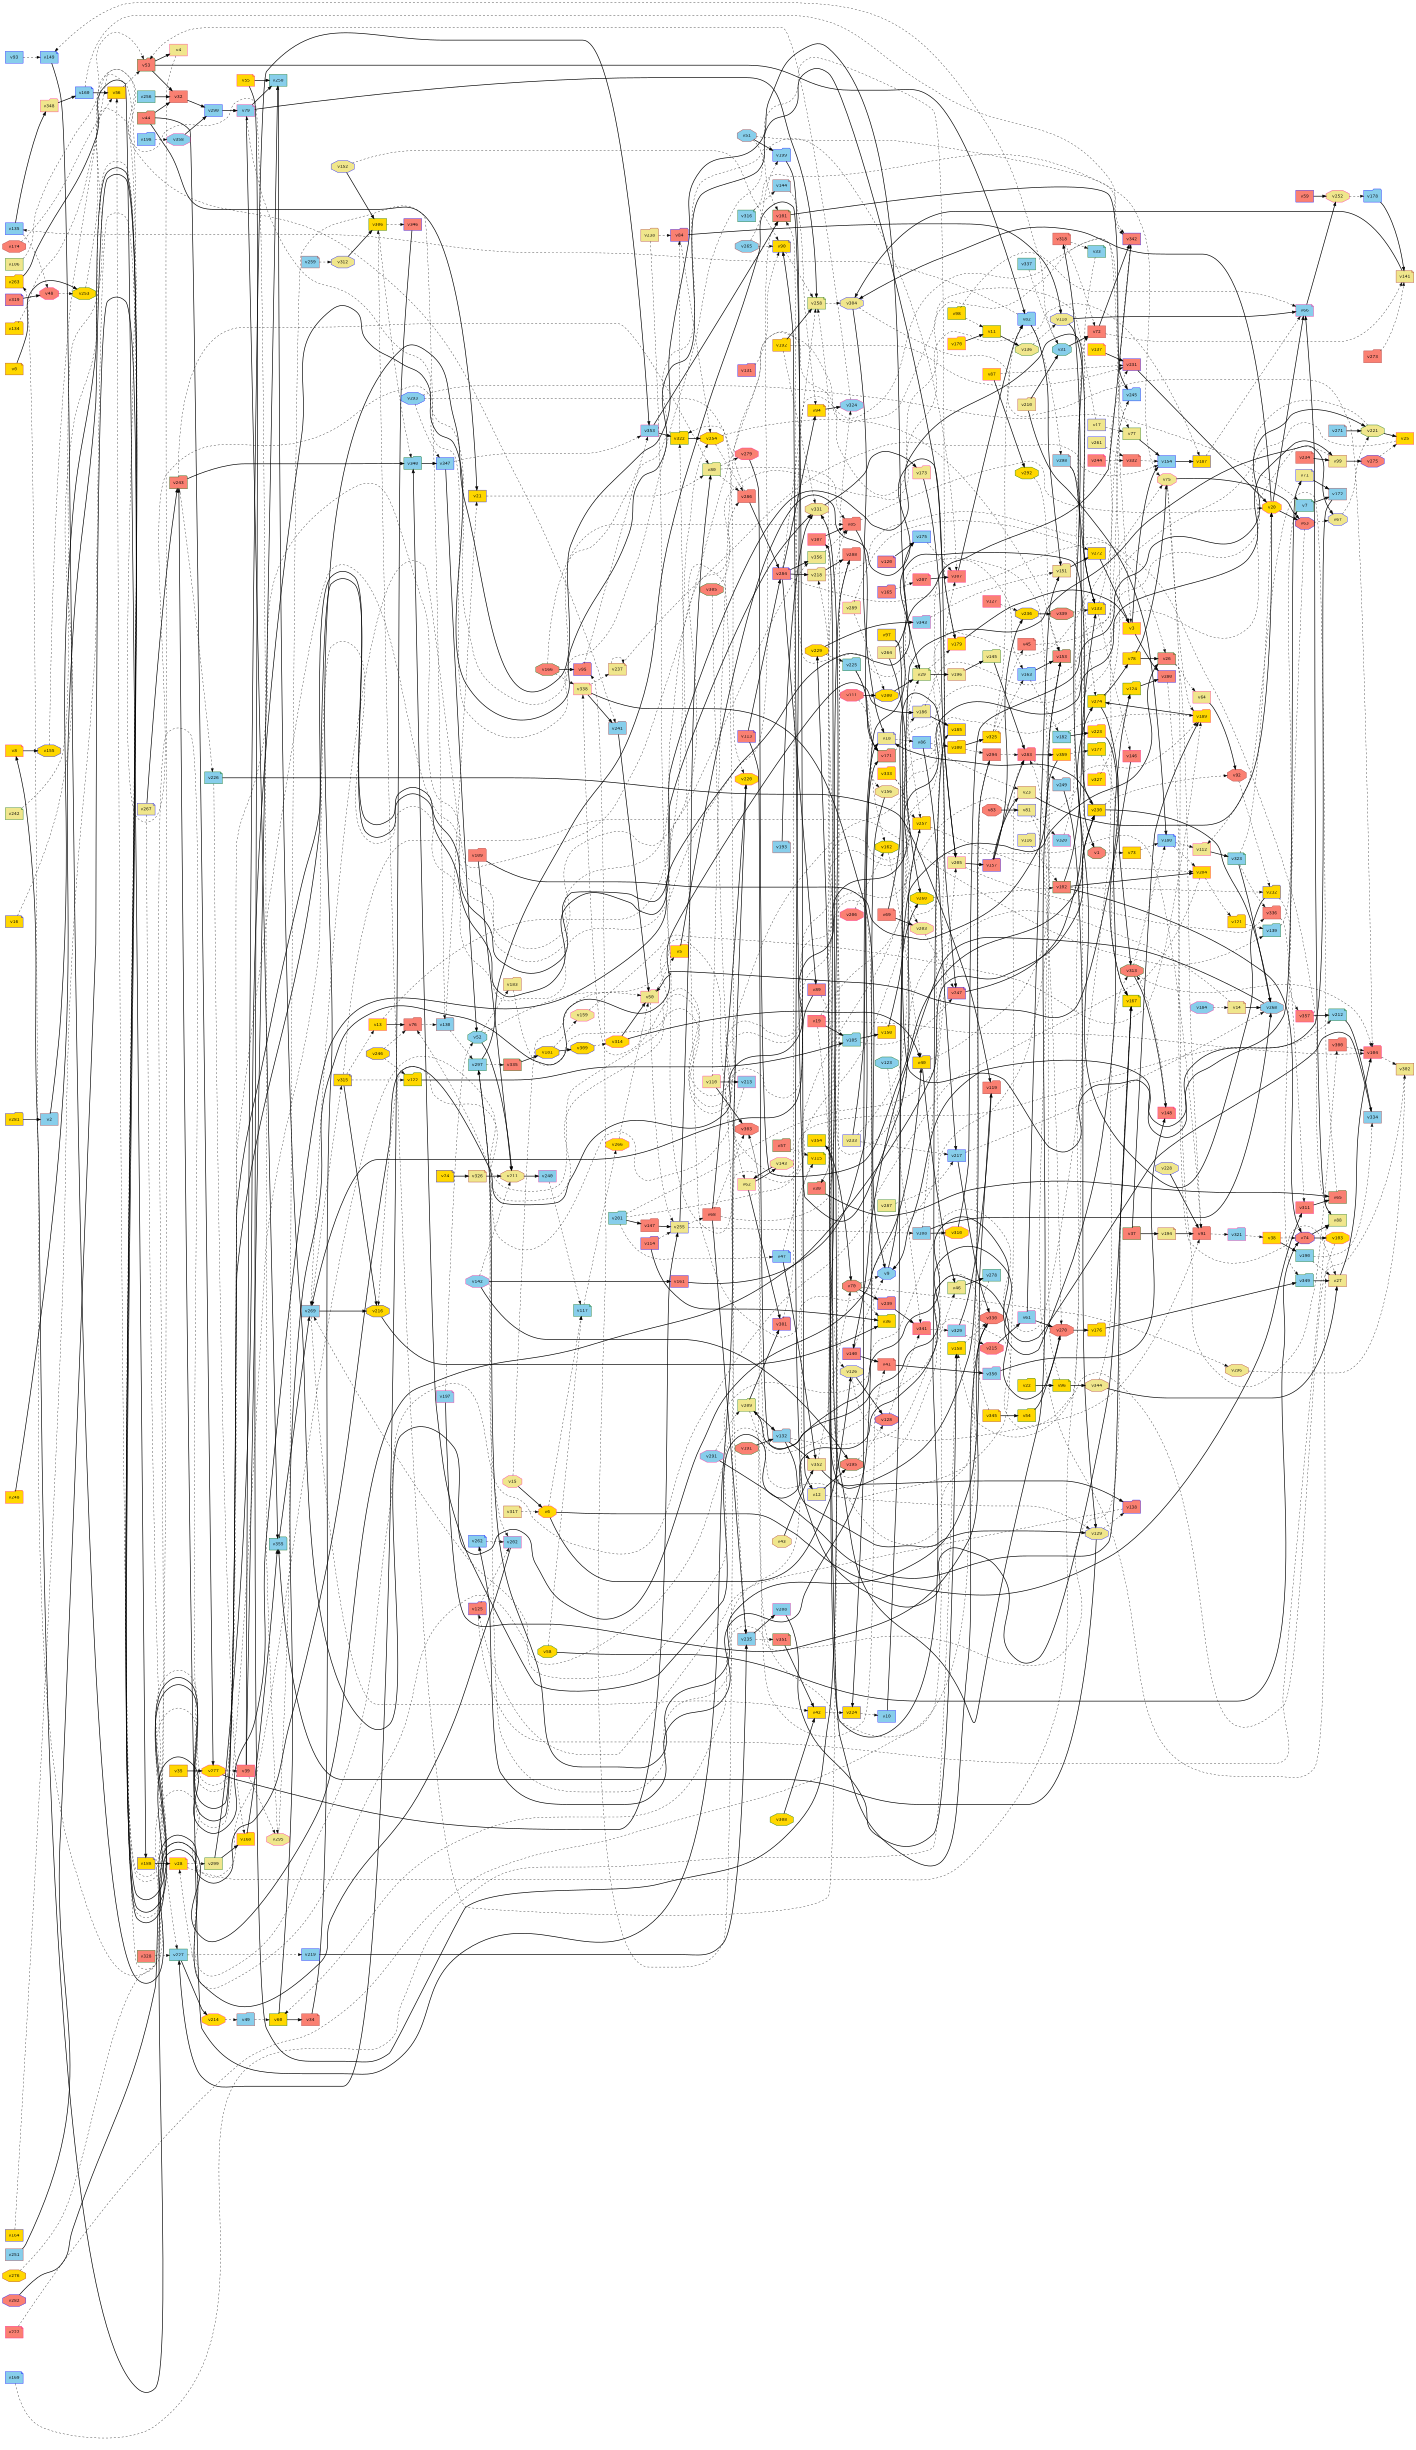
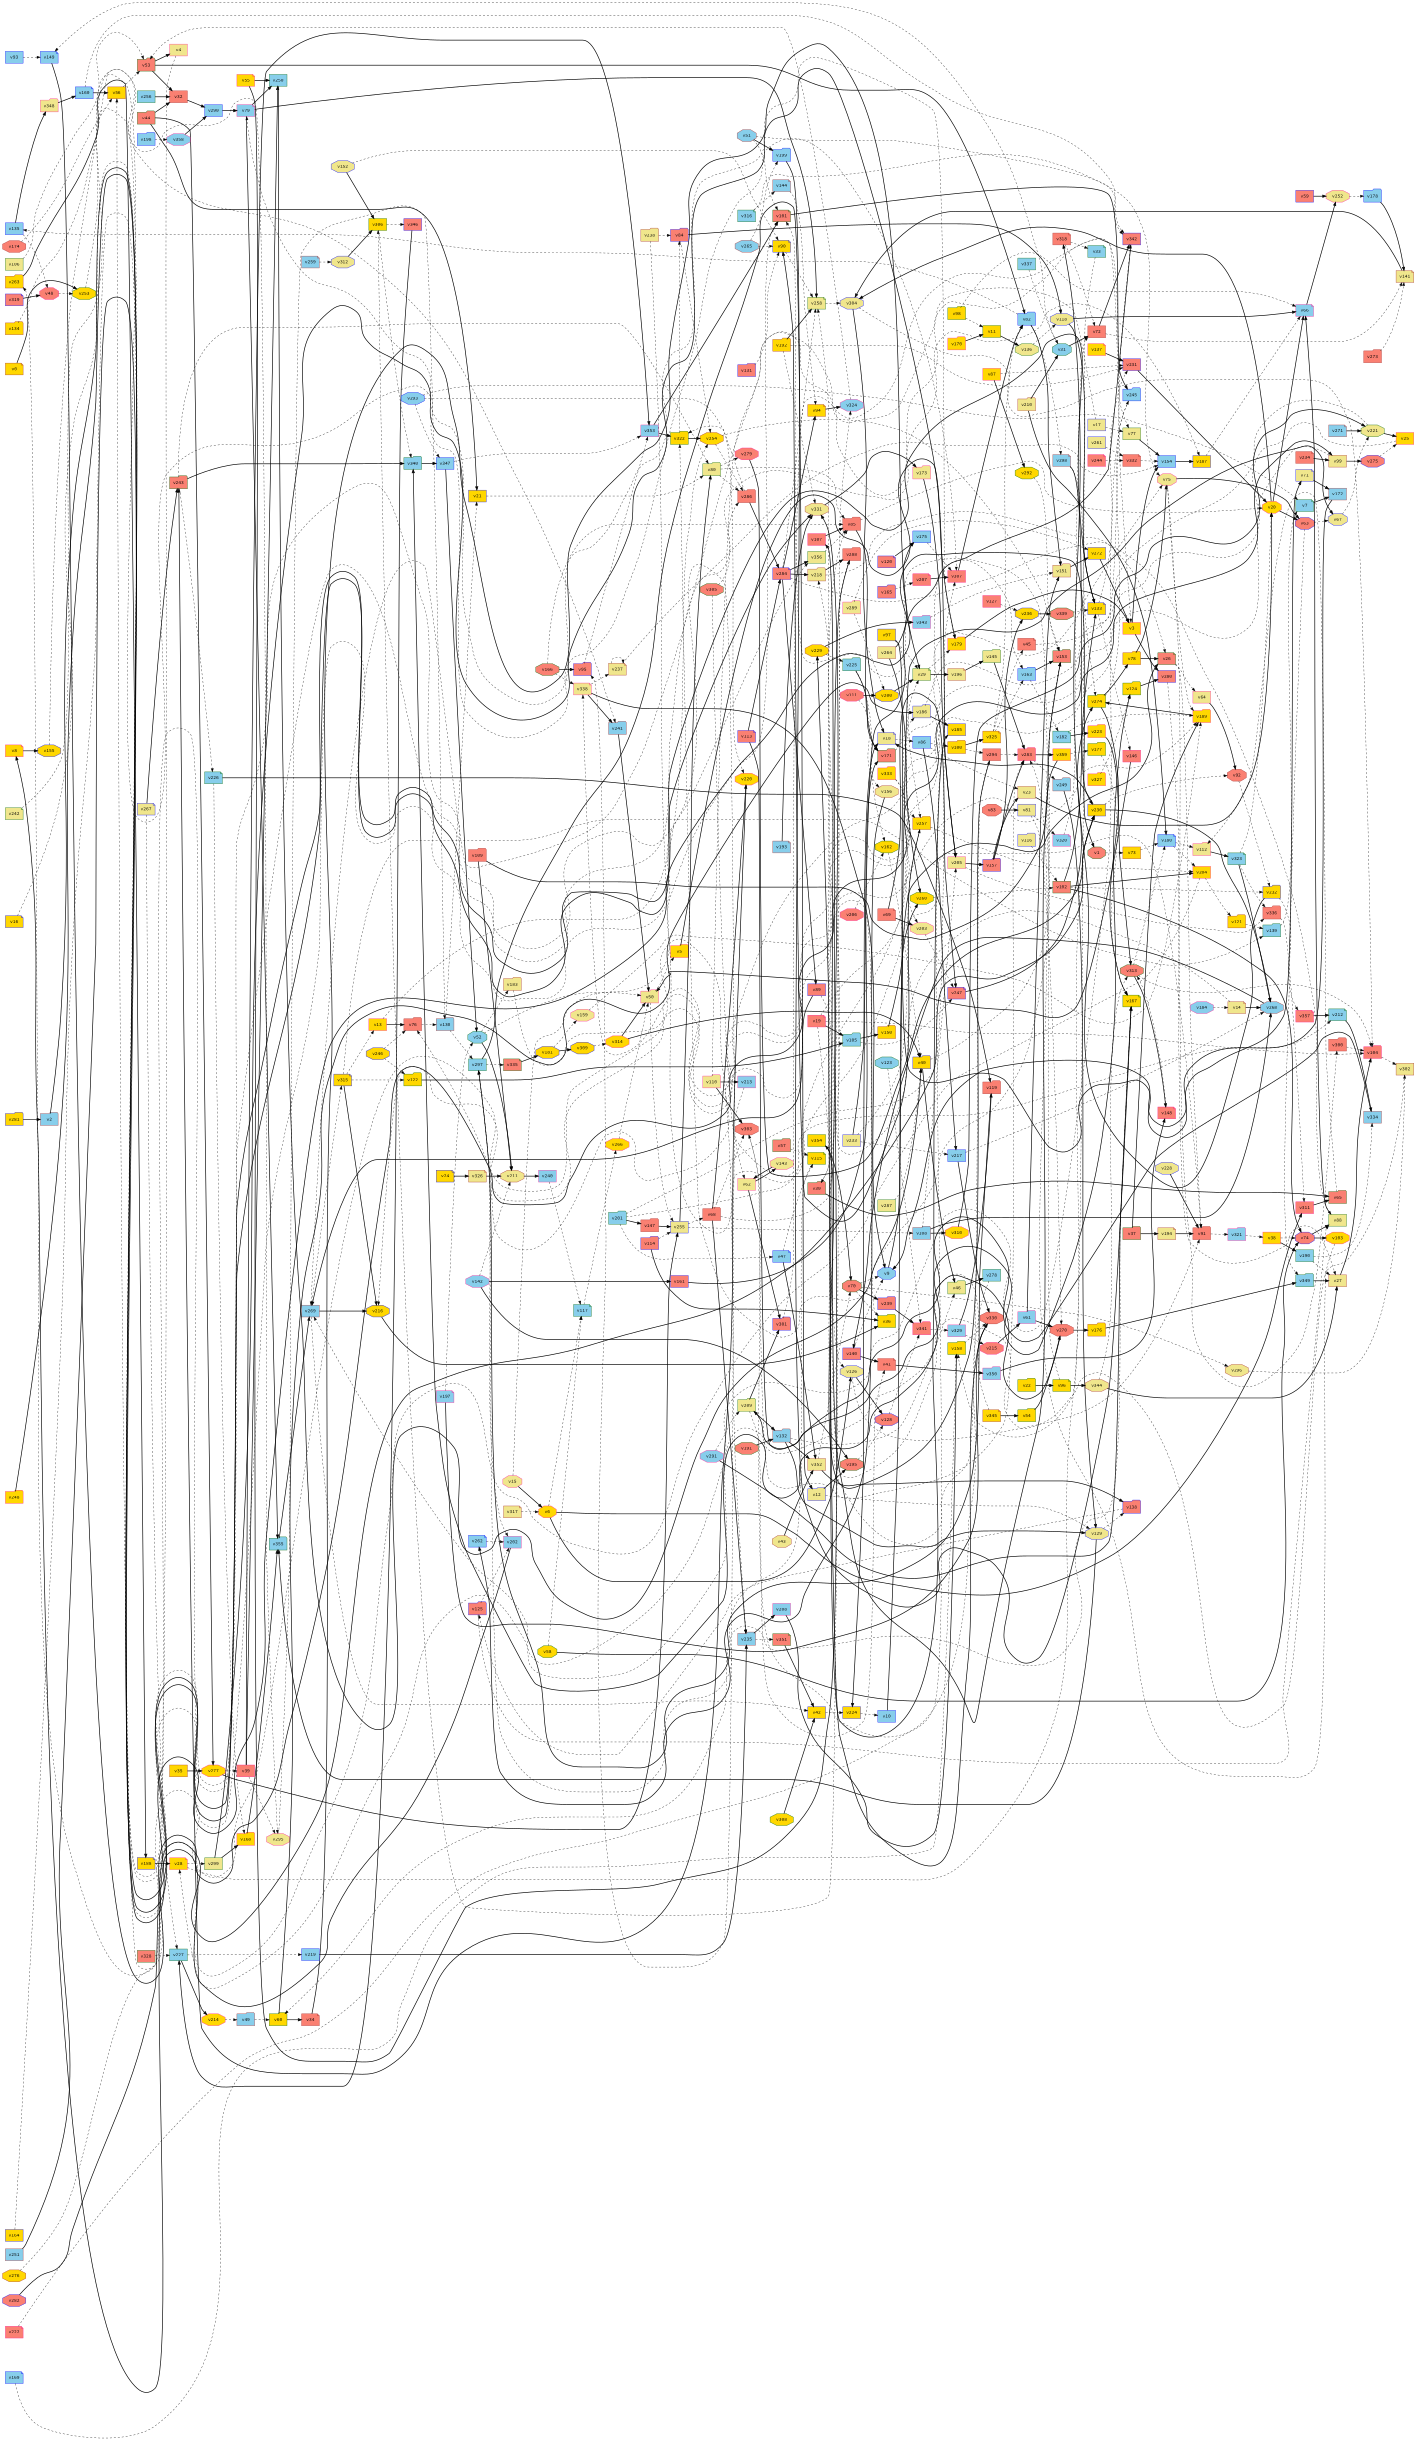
edge "v287" -> "v217": now "v287" -> "v40"
